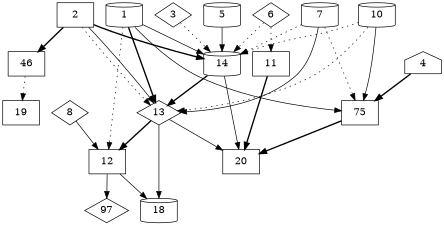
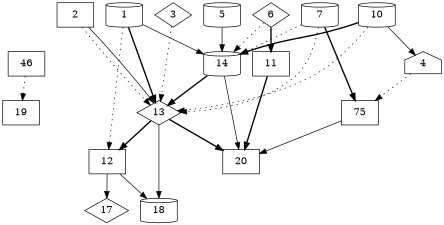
edge "3" -> "14": now "3" -> "13"
edge "6" -> "11": style dotted -> bold
edge "2" -> "46": removed
edge "10" -> "14": style dotted -> bold
edge "2" -> "14": removed
edge "10" -> "75": now "10" -> "4"
edge "7" -> "75": style dotted -> bold
edge "7" -> "13": style solid -> dotted
edge "4" -> "75": style bold -> dotted
edge "1" -> "75": removed
node "8": removed
edge "13" -> "20": style solid -> bold
edge "75" -> "20": style bold -> solid
node "97": label "97" -> "17"
